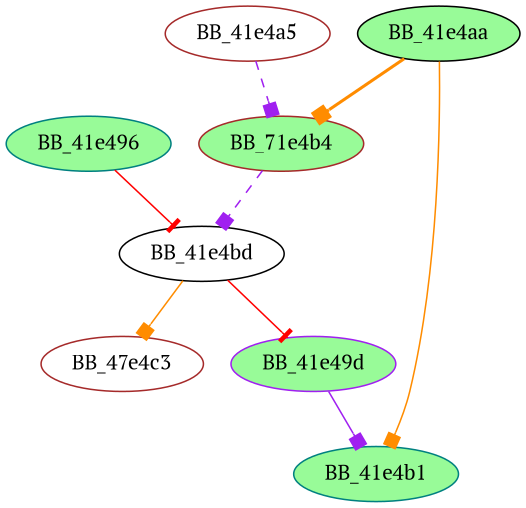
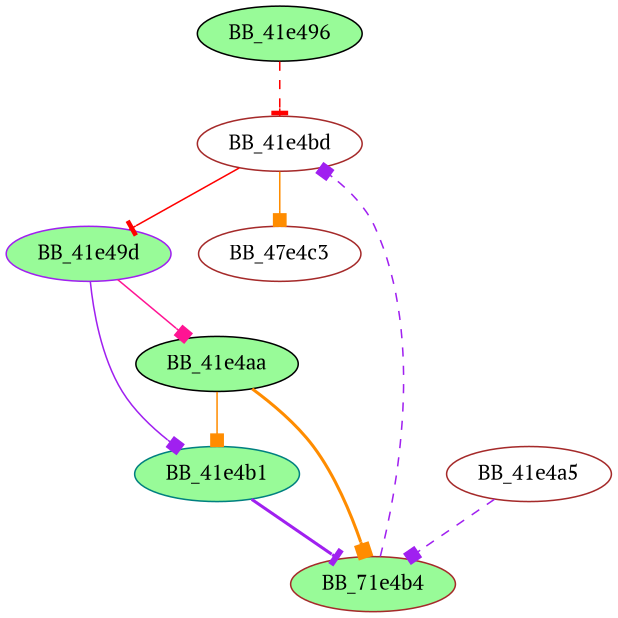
node "BB_41e496": color teal -> black
edge "BB_41e496" -> "BB_41e4bd": style solid -> dashed
node "BB_41e4bd": color black -> brown
edge "BB_41e49d" -> "BB_41e4aa": added
edge "BB_41e4b1" -> "BB_71e4b4": added
